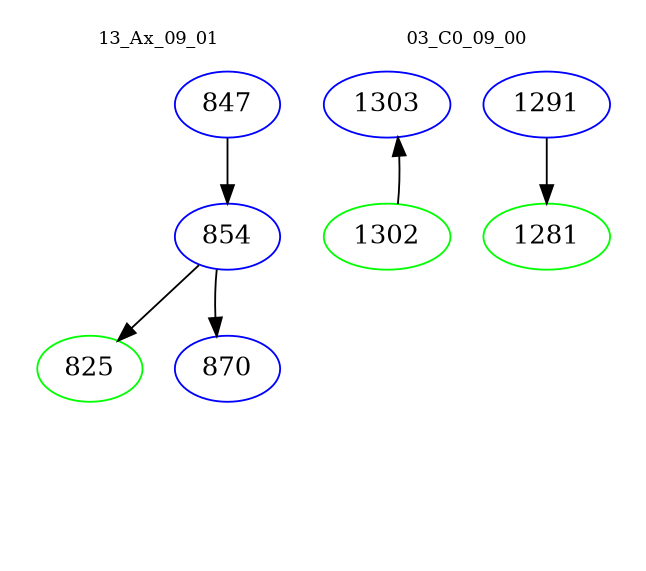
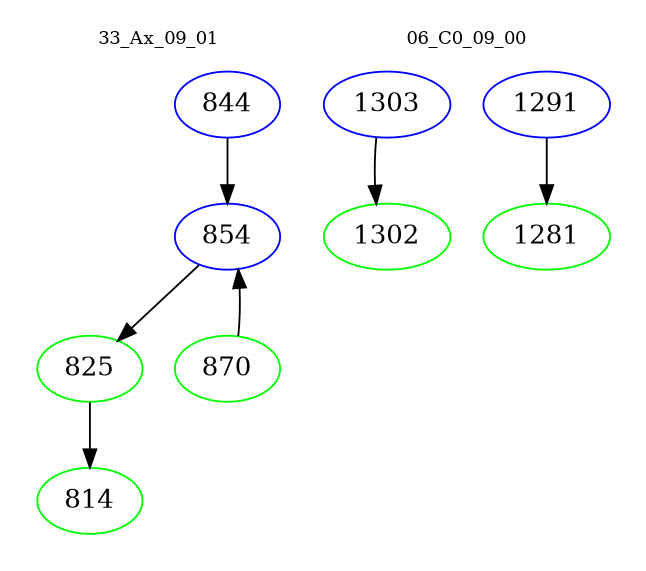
cluster "13_Ax_09_01": label "13_Ax_09_01" -> "33_Ax_09_01"
cluster "03_C0_09_00": label "03_C0_09_00" -> "06_C0_09_00"
node "847": label "847" -> "844"
edge "1302" -> "1303": reversed
edge "854" -> "870": reversed
node "870": color blue -> green
node "814": added
